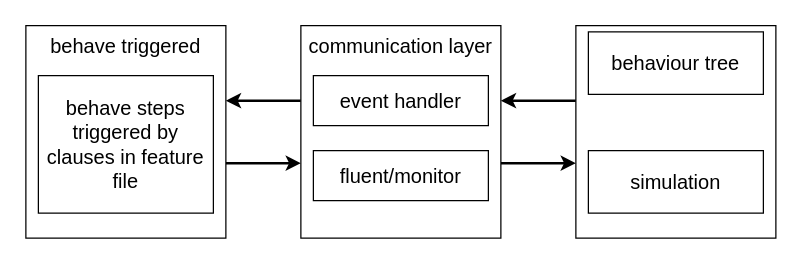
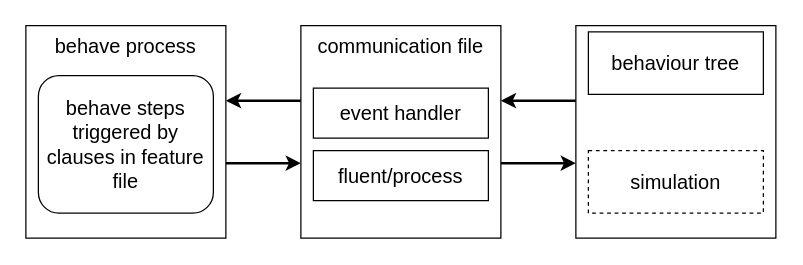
node "behave triggered": label "behave triggered" -> "behave process"
node "communication layer": label "communication layer" -> "communication file"
node "event handler": moved (401, 101) -> (401, 113)
node "behave steps triggered by clauses in feature file": shape rectangle -> rounded rectangle
node "fluent/monitor": label "fluent/monitor" -> "fluent/process"
node "simulation": style solid -> dashed
